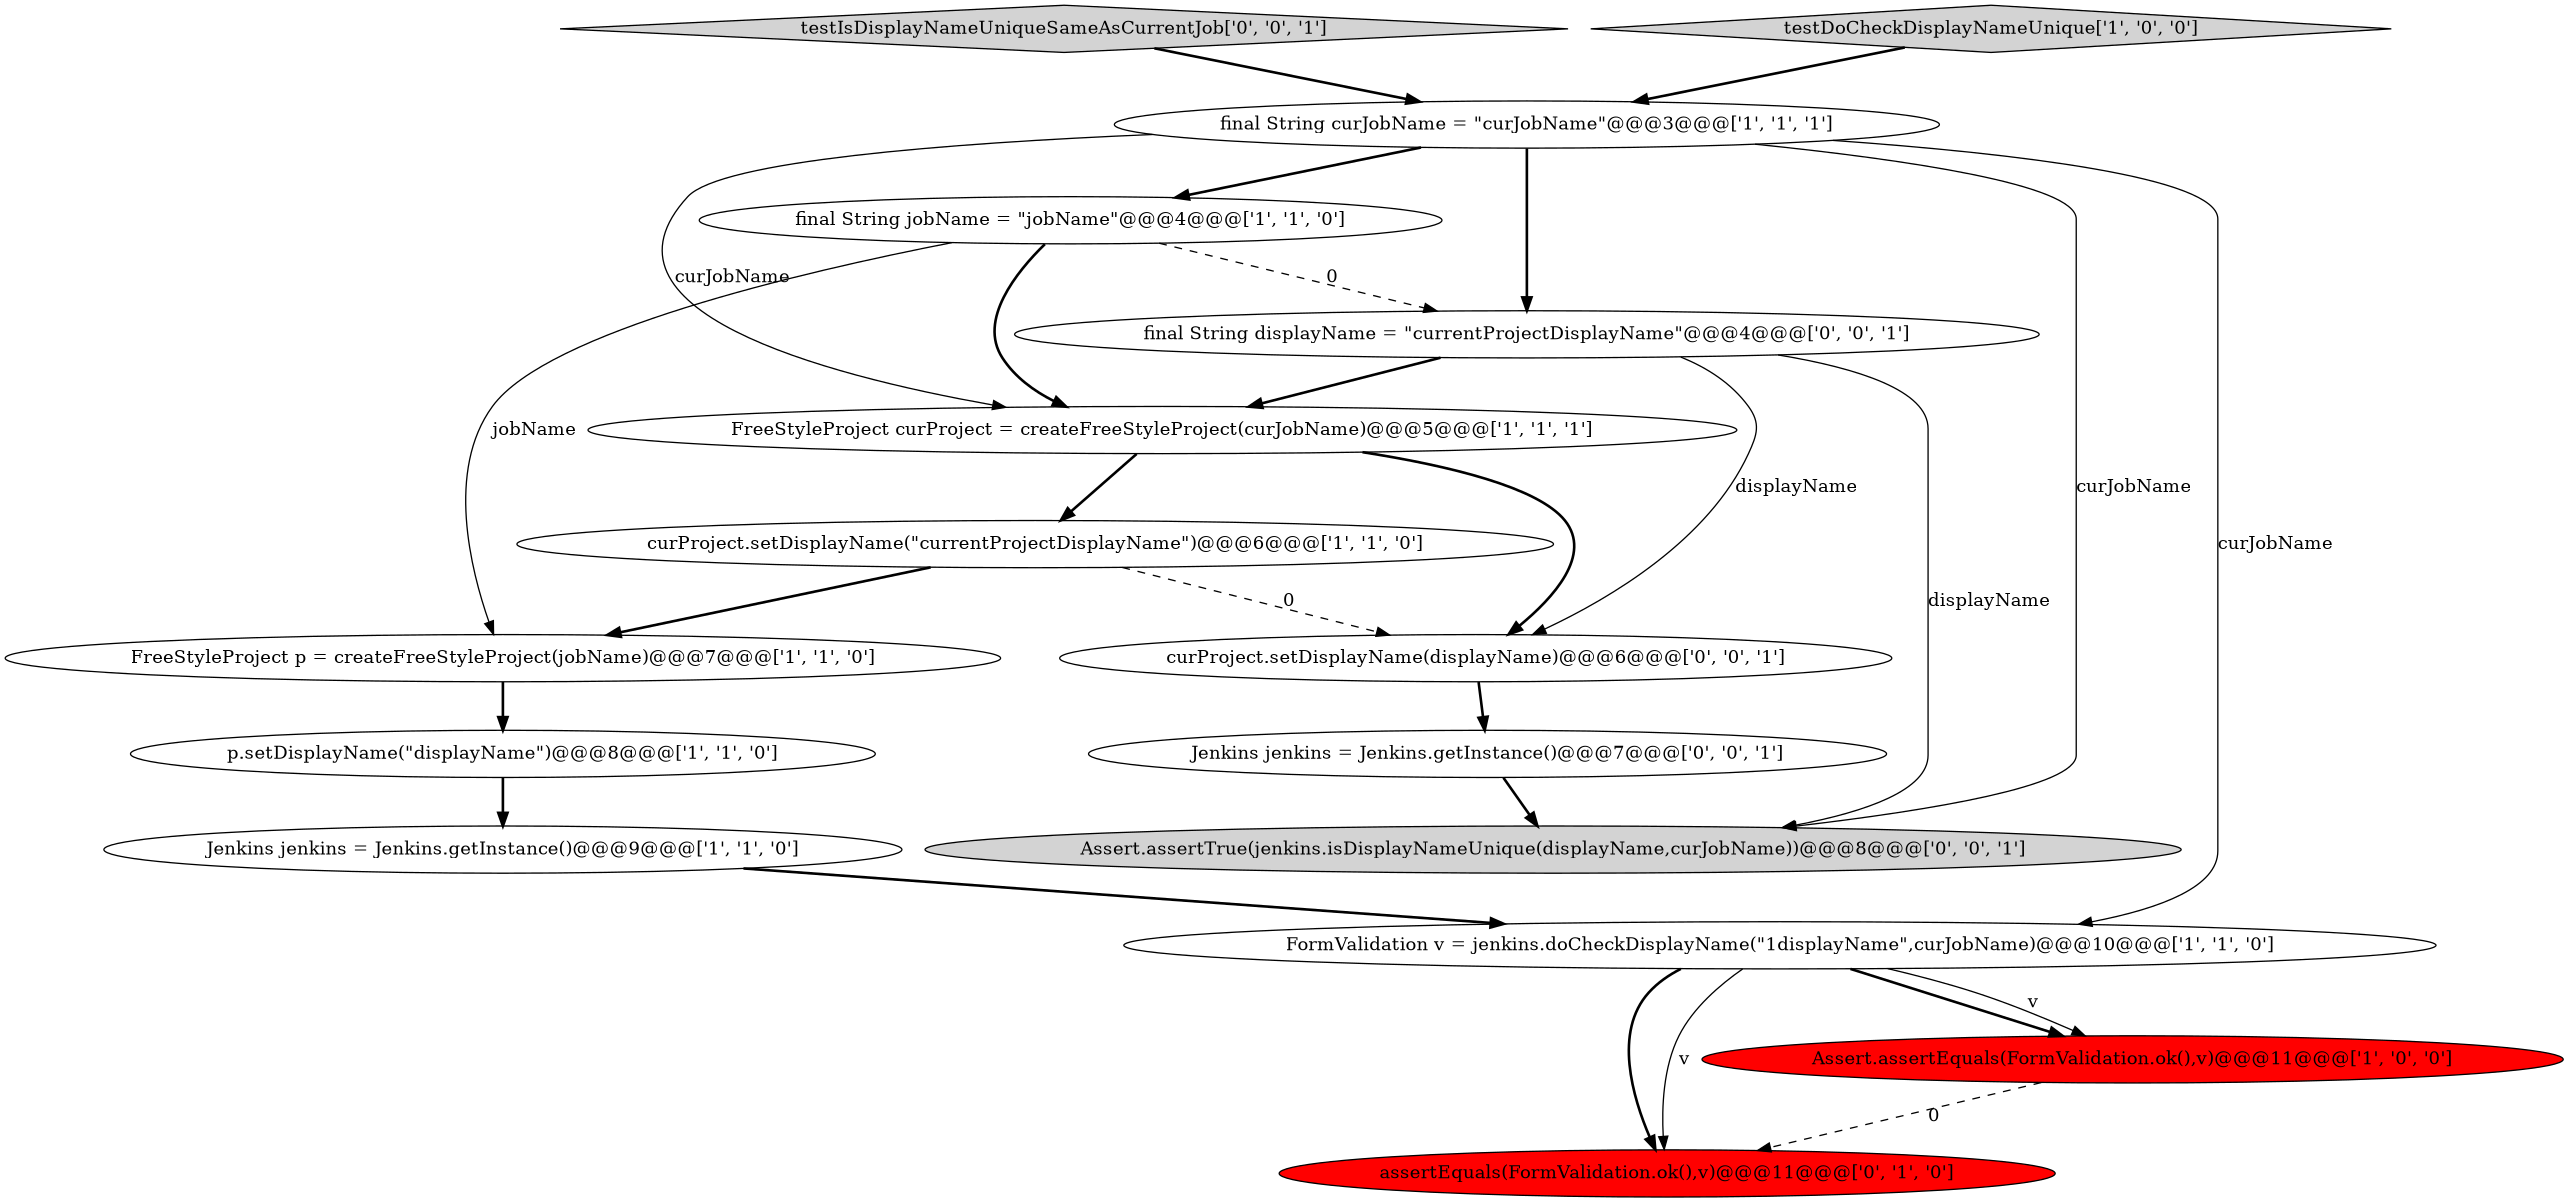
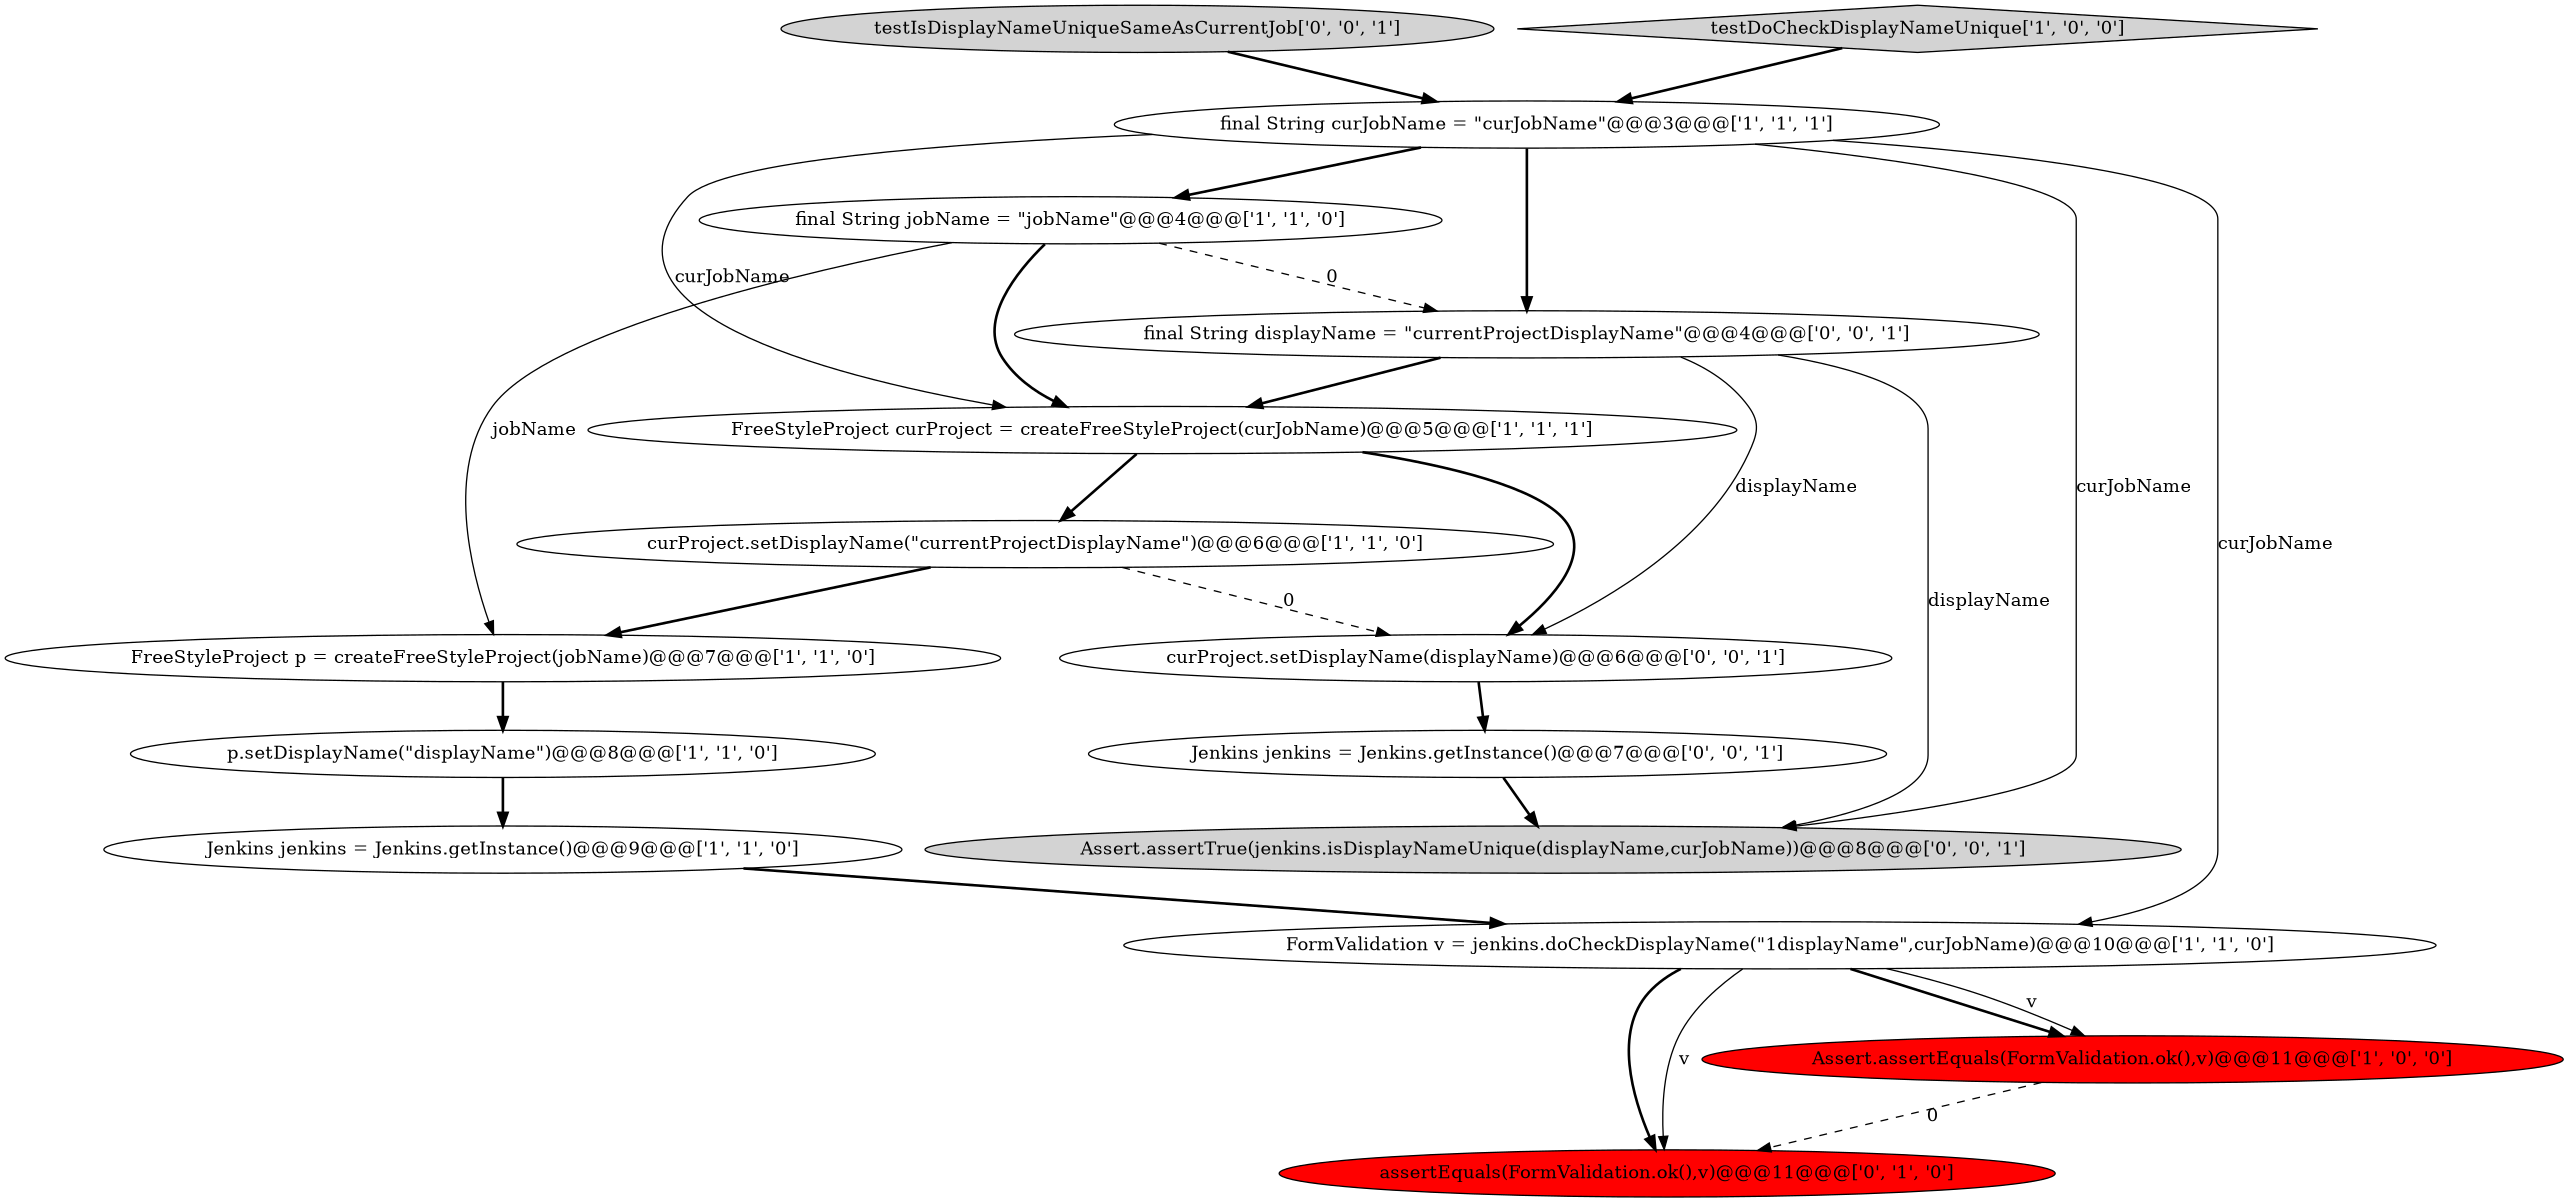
node "testIsDisplayNameUniqueSameAsCurrentJob['0', '0', '1']": shape diamond -> ellipse
